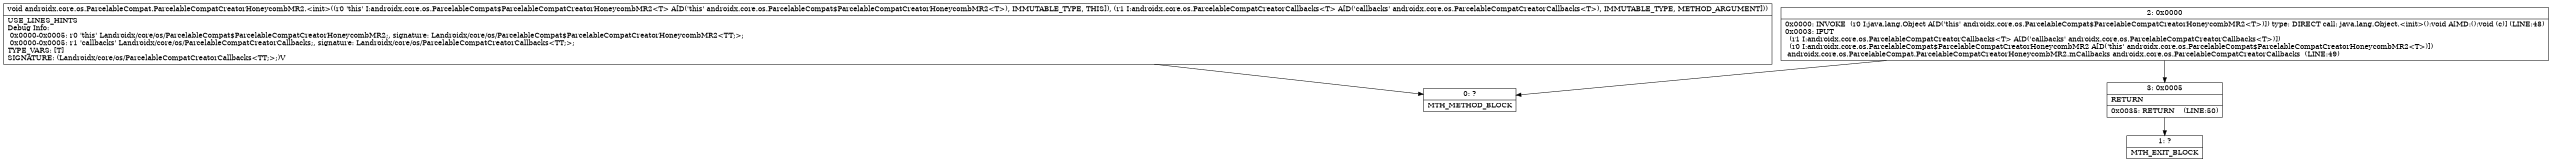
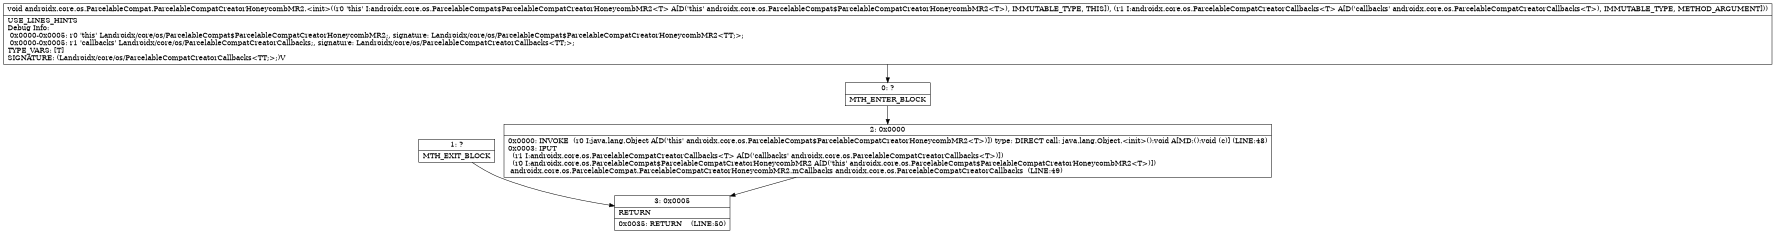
edge "2: 0x0000" -> "0: ?": reversed
node "0: ?": text "MTH_METHOD_BLOCK" -> "MTH_ENTER_BLOCK"
edge "3: 0x0005" -> "1: ?": reversed
